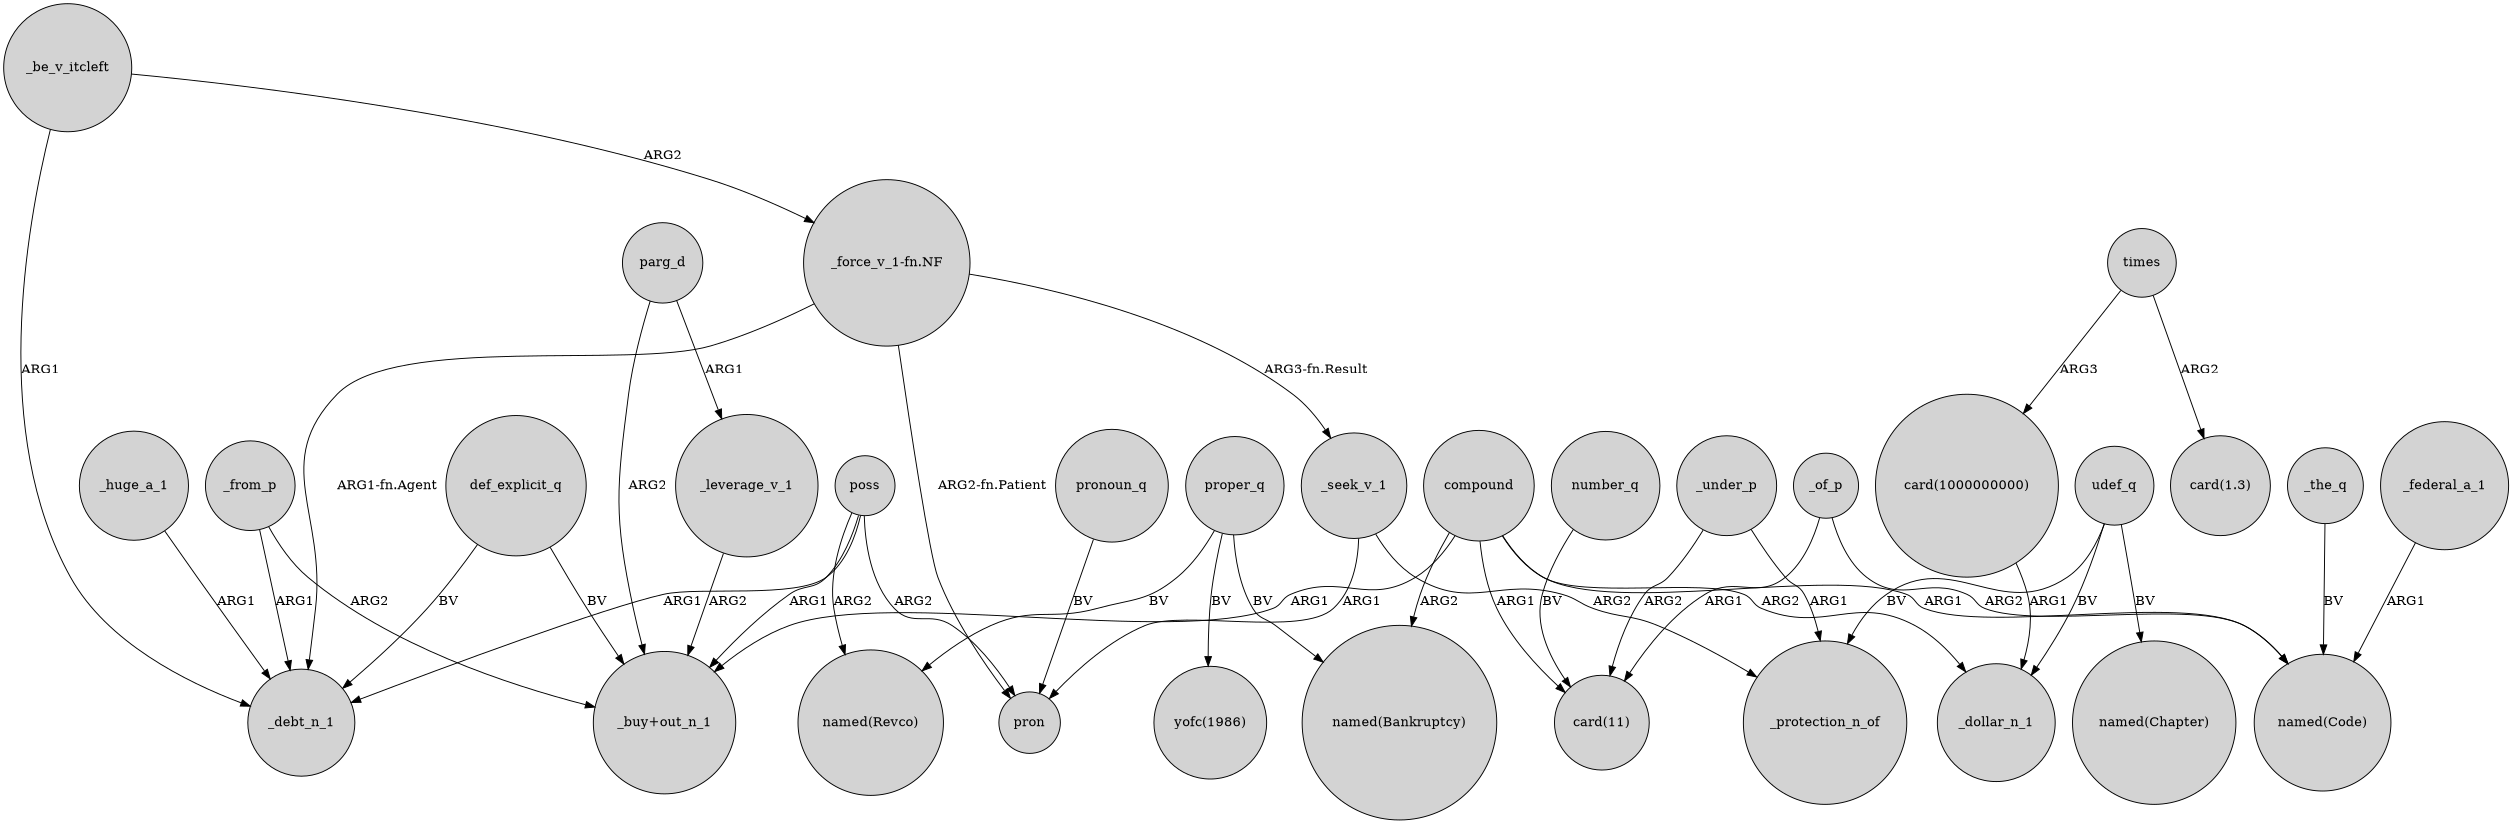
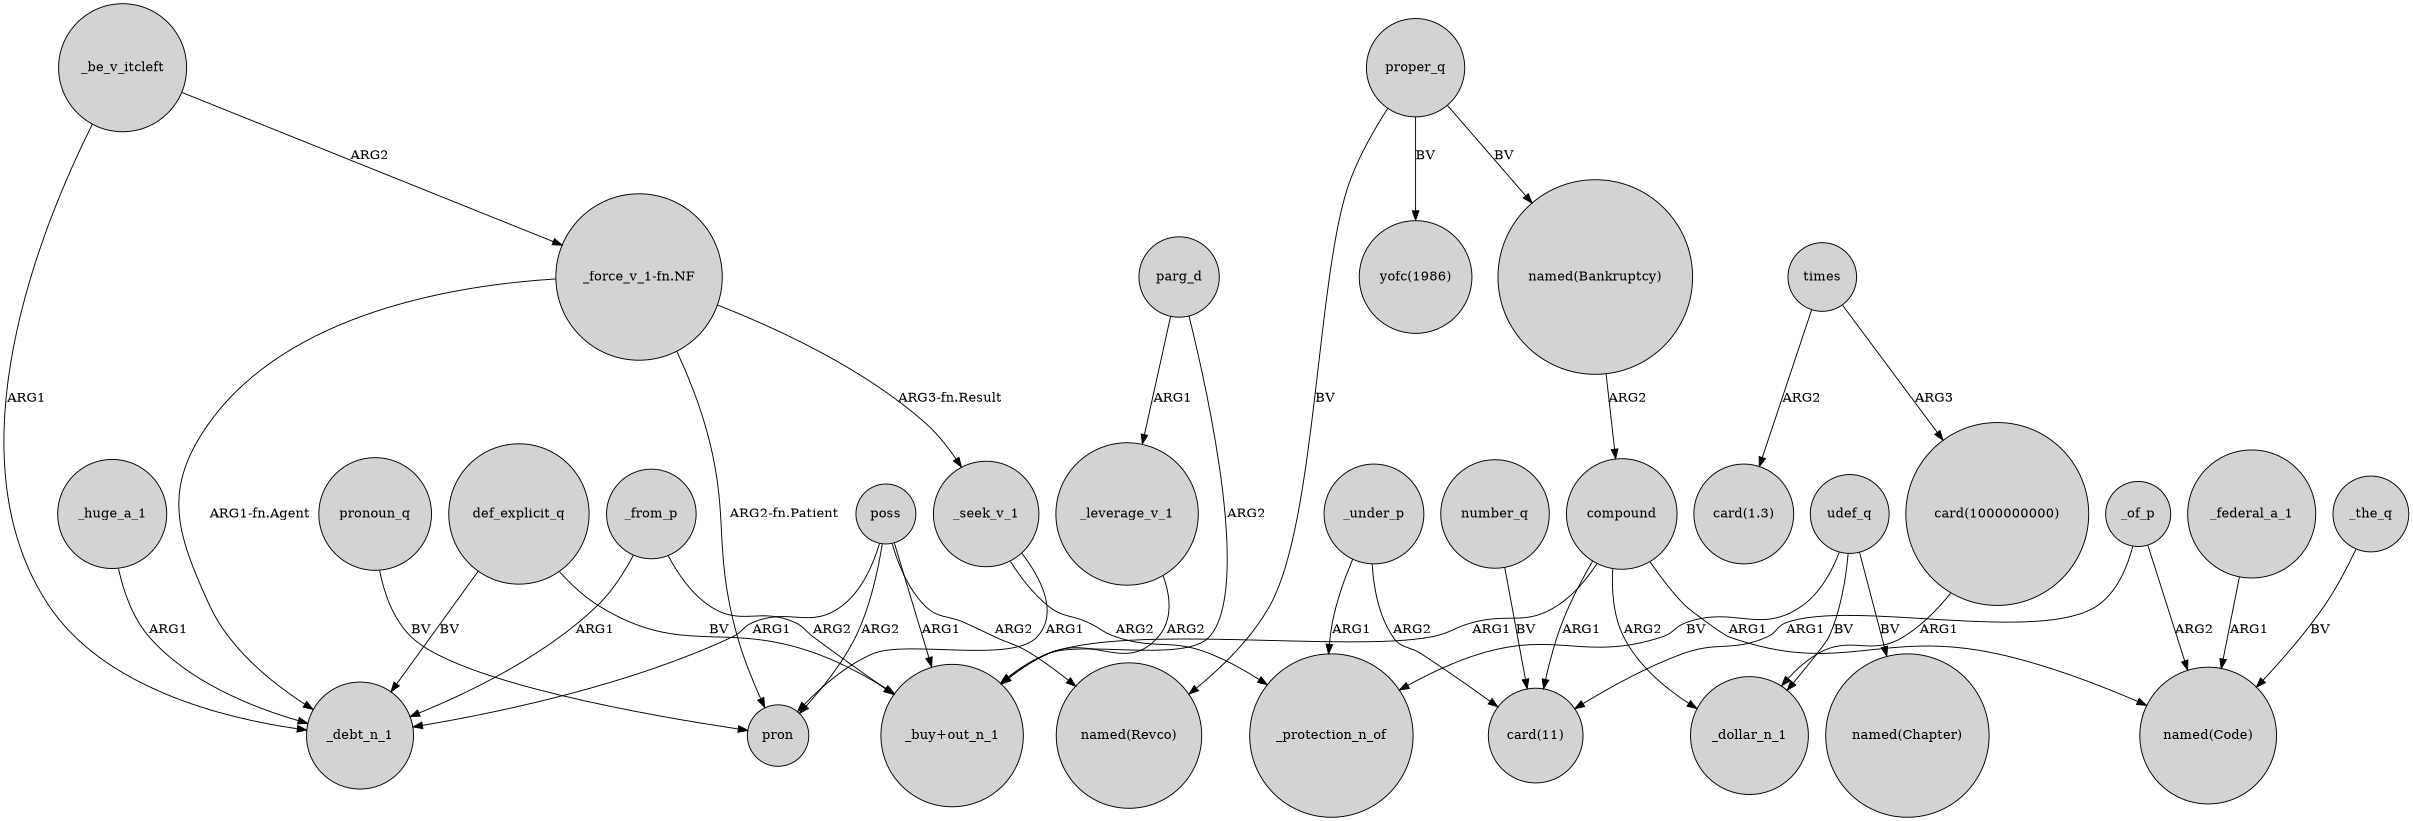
edge "compound" -> "named(Bankruptcy)": reversed
